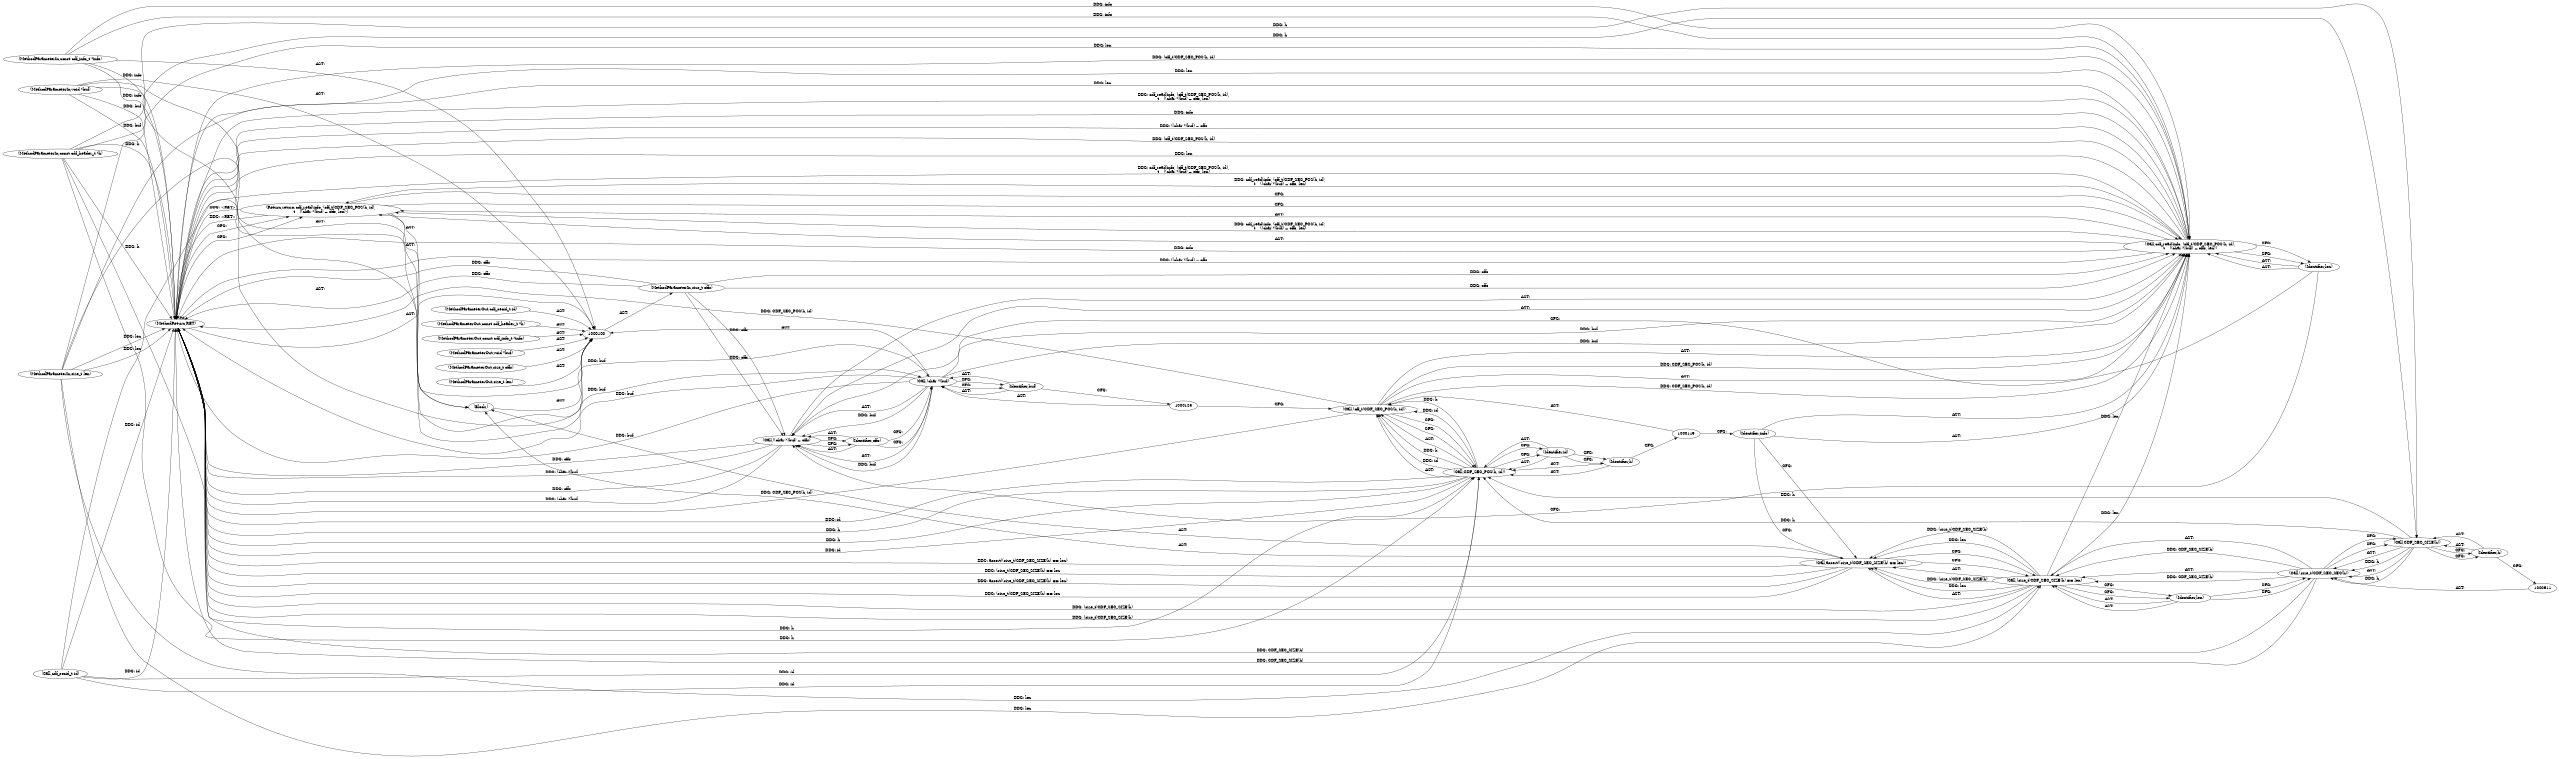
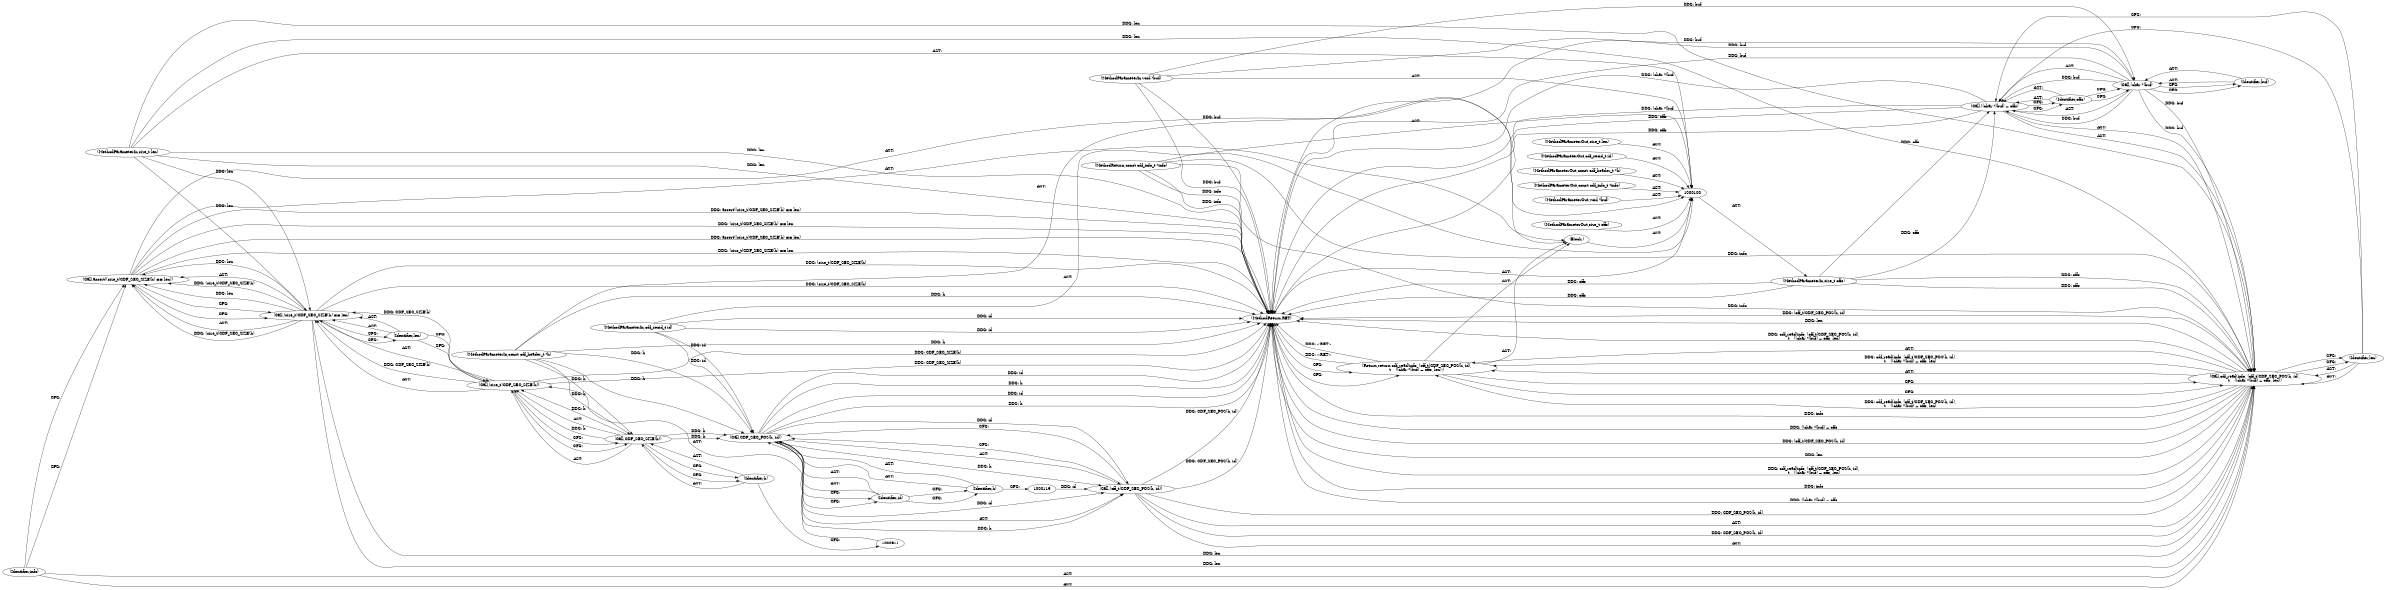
node "(MethodParameterIn,const cdf_info_t *info)": label "(MethodParameterIn,const cdf_info_t *info)" -> "(MethodReturn,const cdf_info_t *info)"
edge "(Call,(char *)buf)" -> "1000100": now "(MethodParameterIn,const cdf_header_t *h)" -> "1000100"
node "1000125": removed
edge "1000119" -> "(Call,(off_t)CDF_SEC_POS(h, id))": label "AST: " -> "DDG: id"
edge "1000119" -> "(Identifier,info)": removed, label "CFG:"
node "(Call,(size_t)CDF_SEC_SEC(h))": label "(Call,(size_t)CDF_SEC_SEC(h))" -> "(Call,(size_t)CDF_SEC_SIZE(h))"
node "(Call,cdf_secid_t id)": label "(Call,cdf_secid_t id)" -> "(MethodParameterIn,cdf_secid_t id)"
